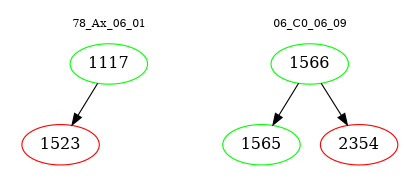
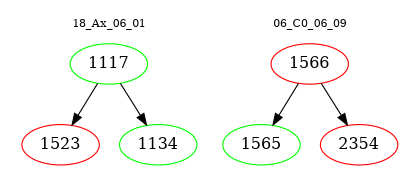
cluster "78_Ax_06_01": label "78_Ax_06_01" -> "18_Ax_06_01"
node "1566": color green -> red
node "1134": added
